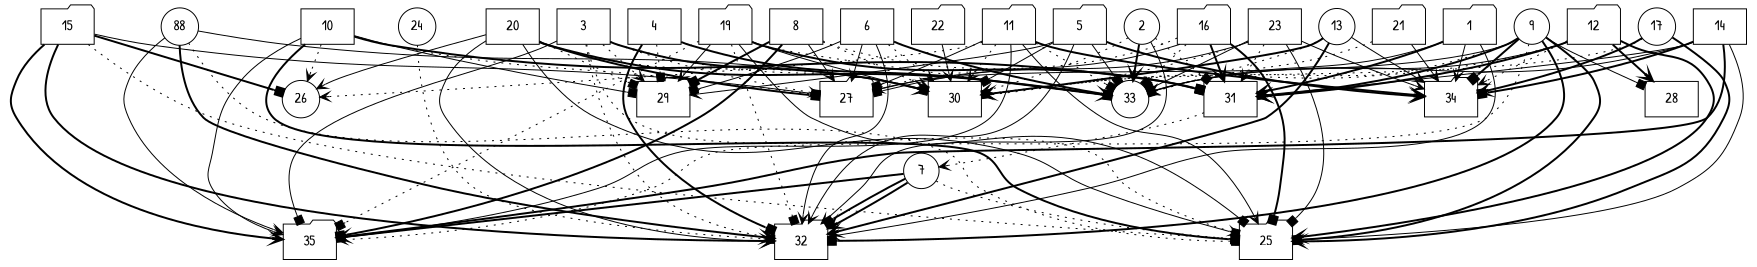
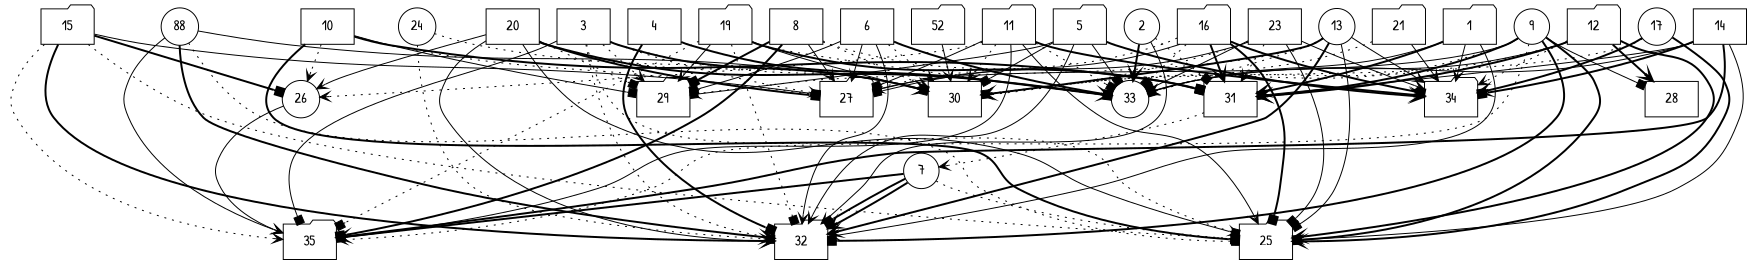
node "22": label "22" -> "52"
edge "9" -> "34": now "16" -> "34"
edge "4" -> "29": now "13" -> "29"
edge "2" -> "30": now "24" -> "30"
edge "10" -> "35": now "26" -> "35"
edge "19" -> "25": now "13" -> "25"
edge "15" -> "35": style bold -> dotted
